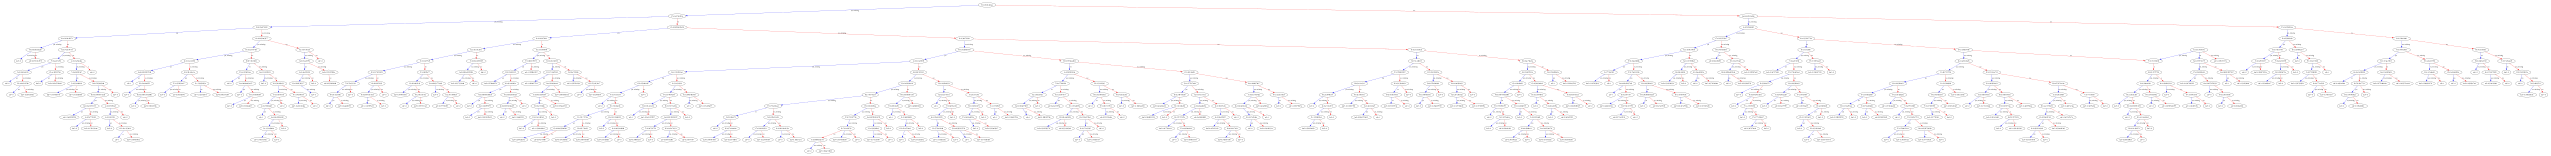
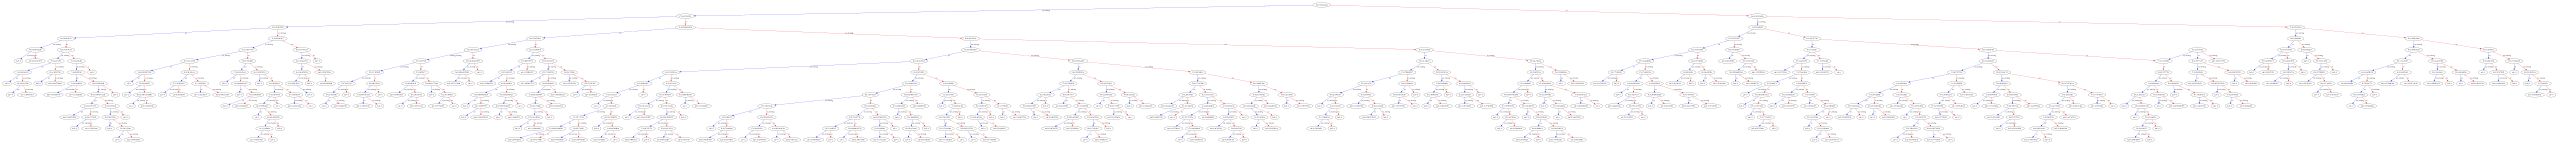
edge "f12<563.512451" -> "f0<212.697525": label "yes, missing" -> "missing, missing"
edge "f0<76.1498795" -> "f3<0.00886922795": now "f7<0.719187796" -> "f3<0.00886922795"
